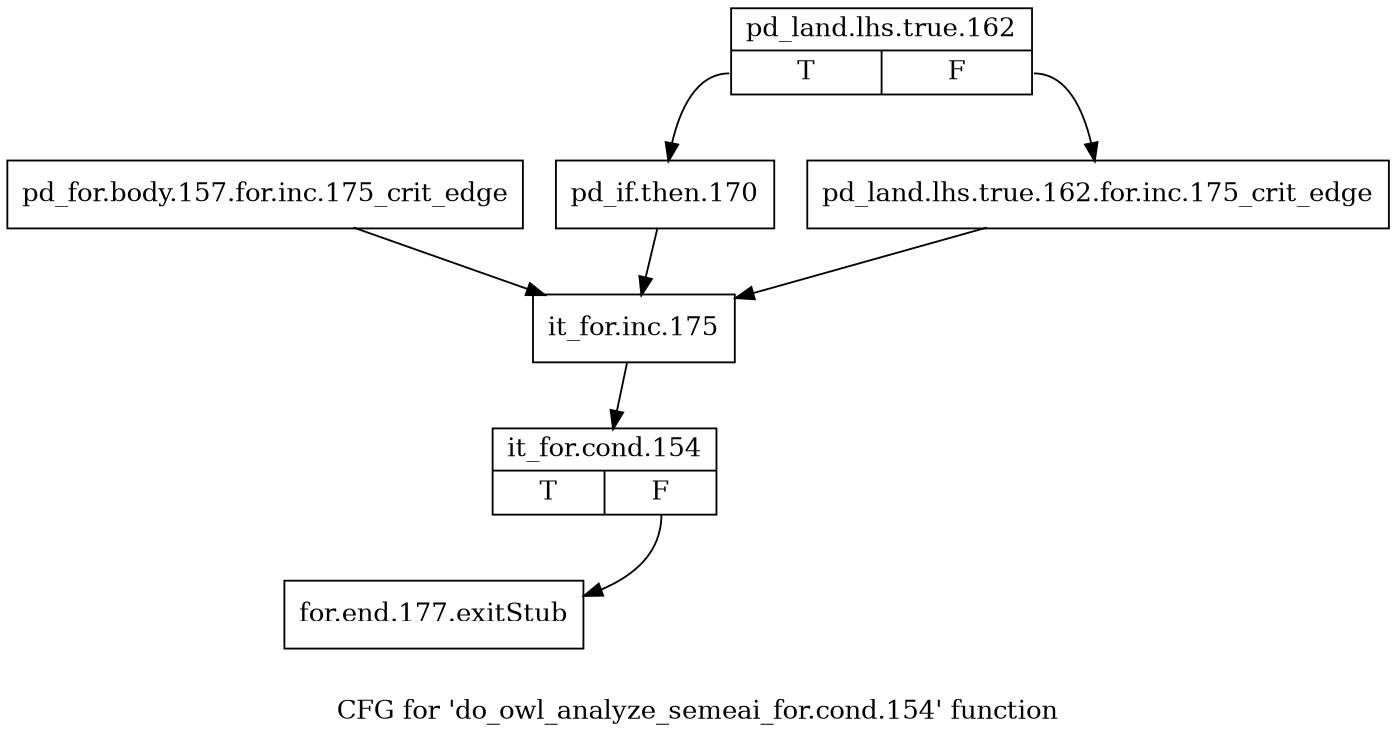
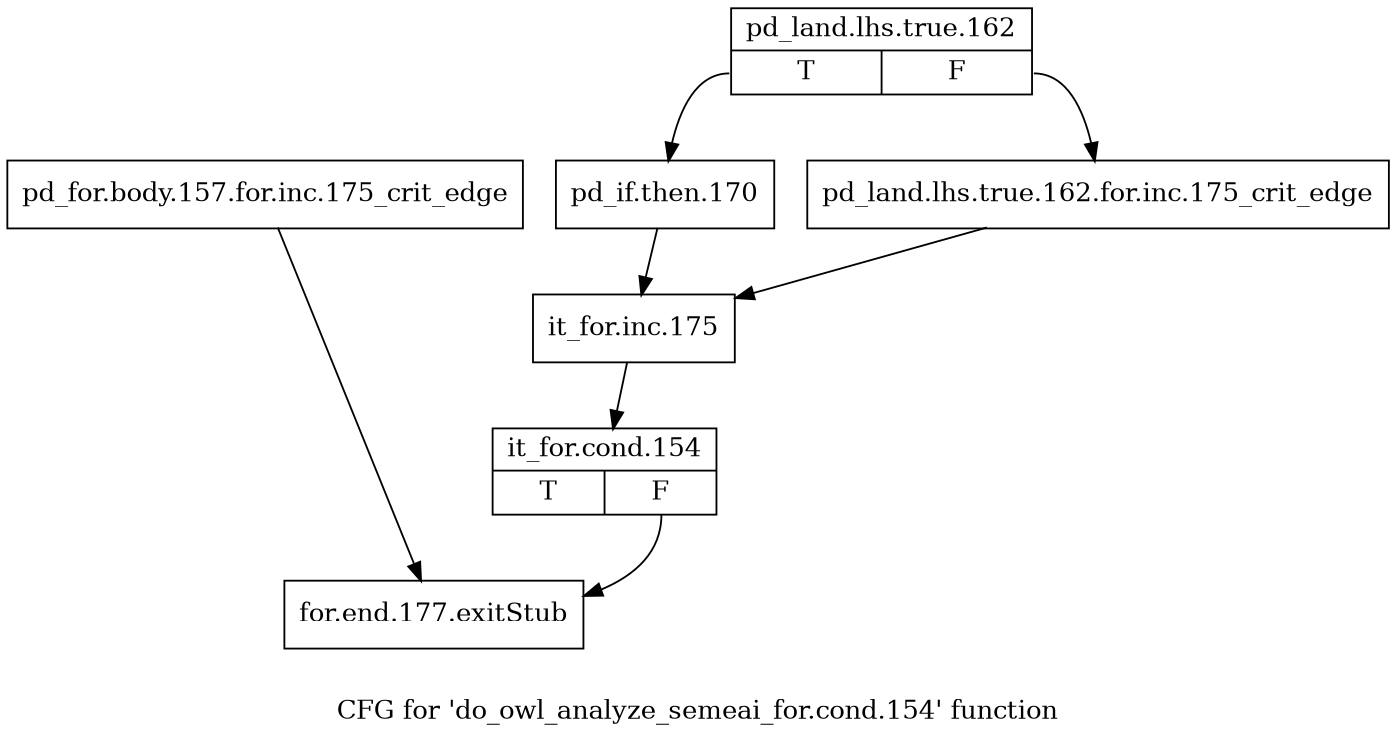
edge "pd_for.body.157.for.inc.175_crit_edge" -> "it_for.inc.175": now "pd_for.body.157.for.inc.175_crit_edge" -> "for.end.177.exitStub"
